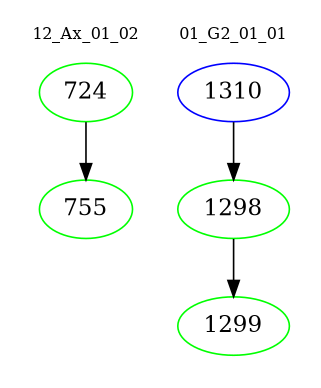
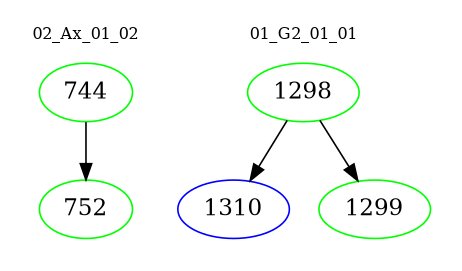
cluster "12_Ax_01_02": label "12_Ax_01_02" -> "02_Ax_01_02"
node "724": label "724" -> "744"
edge "1310" -> "1298": reversed
node "755": label "755" -> "752"
